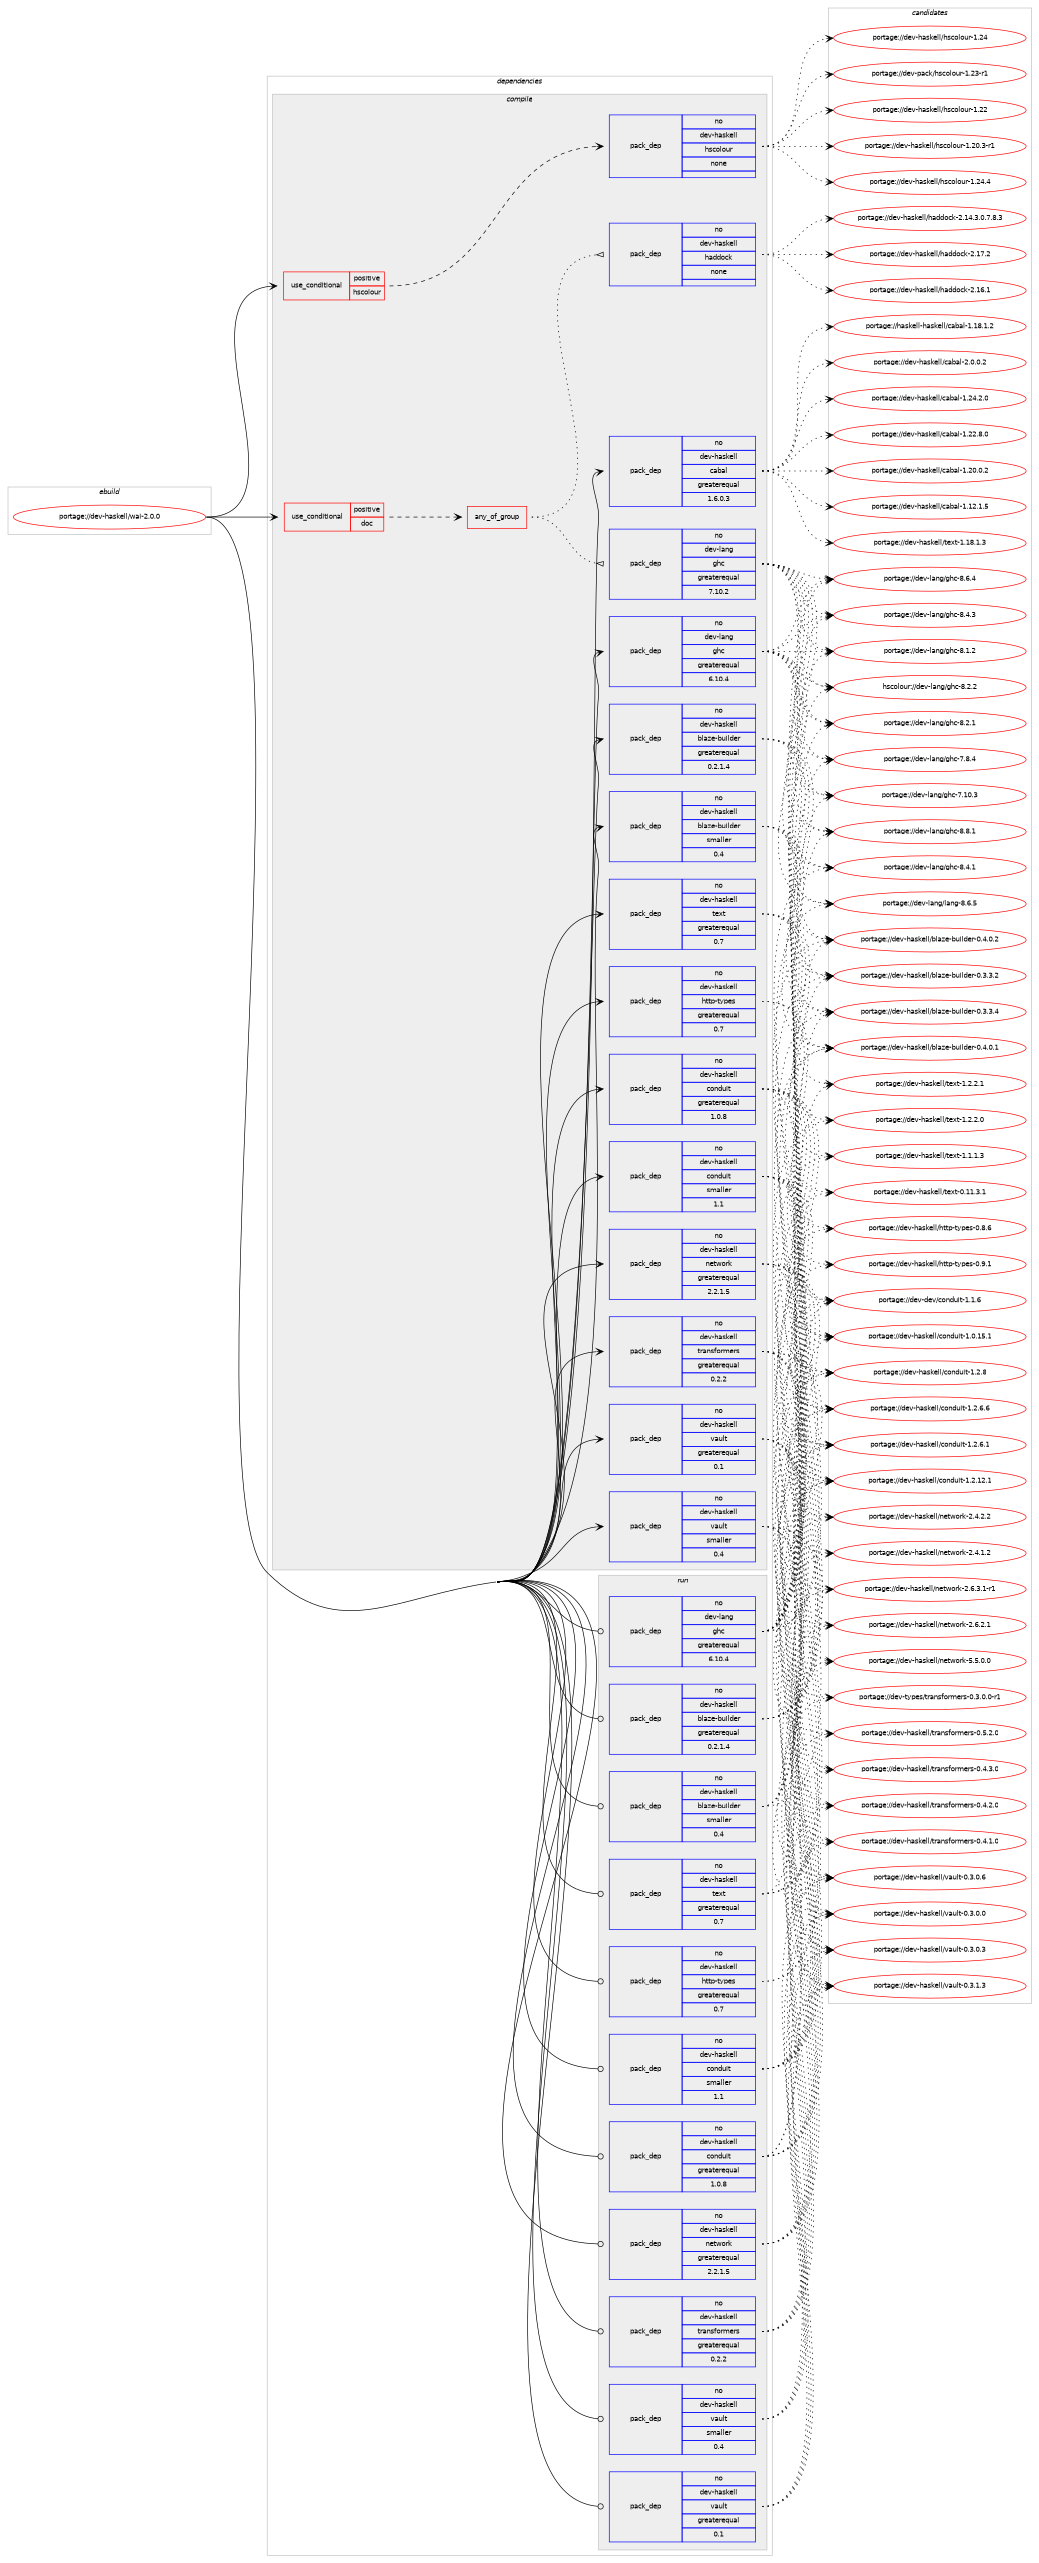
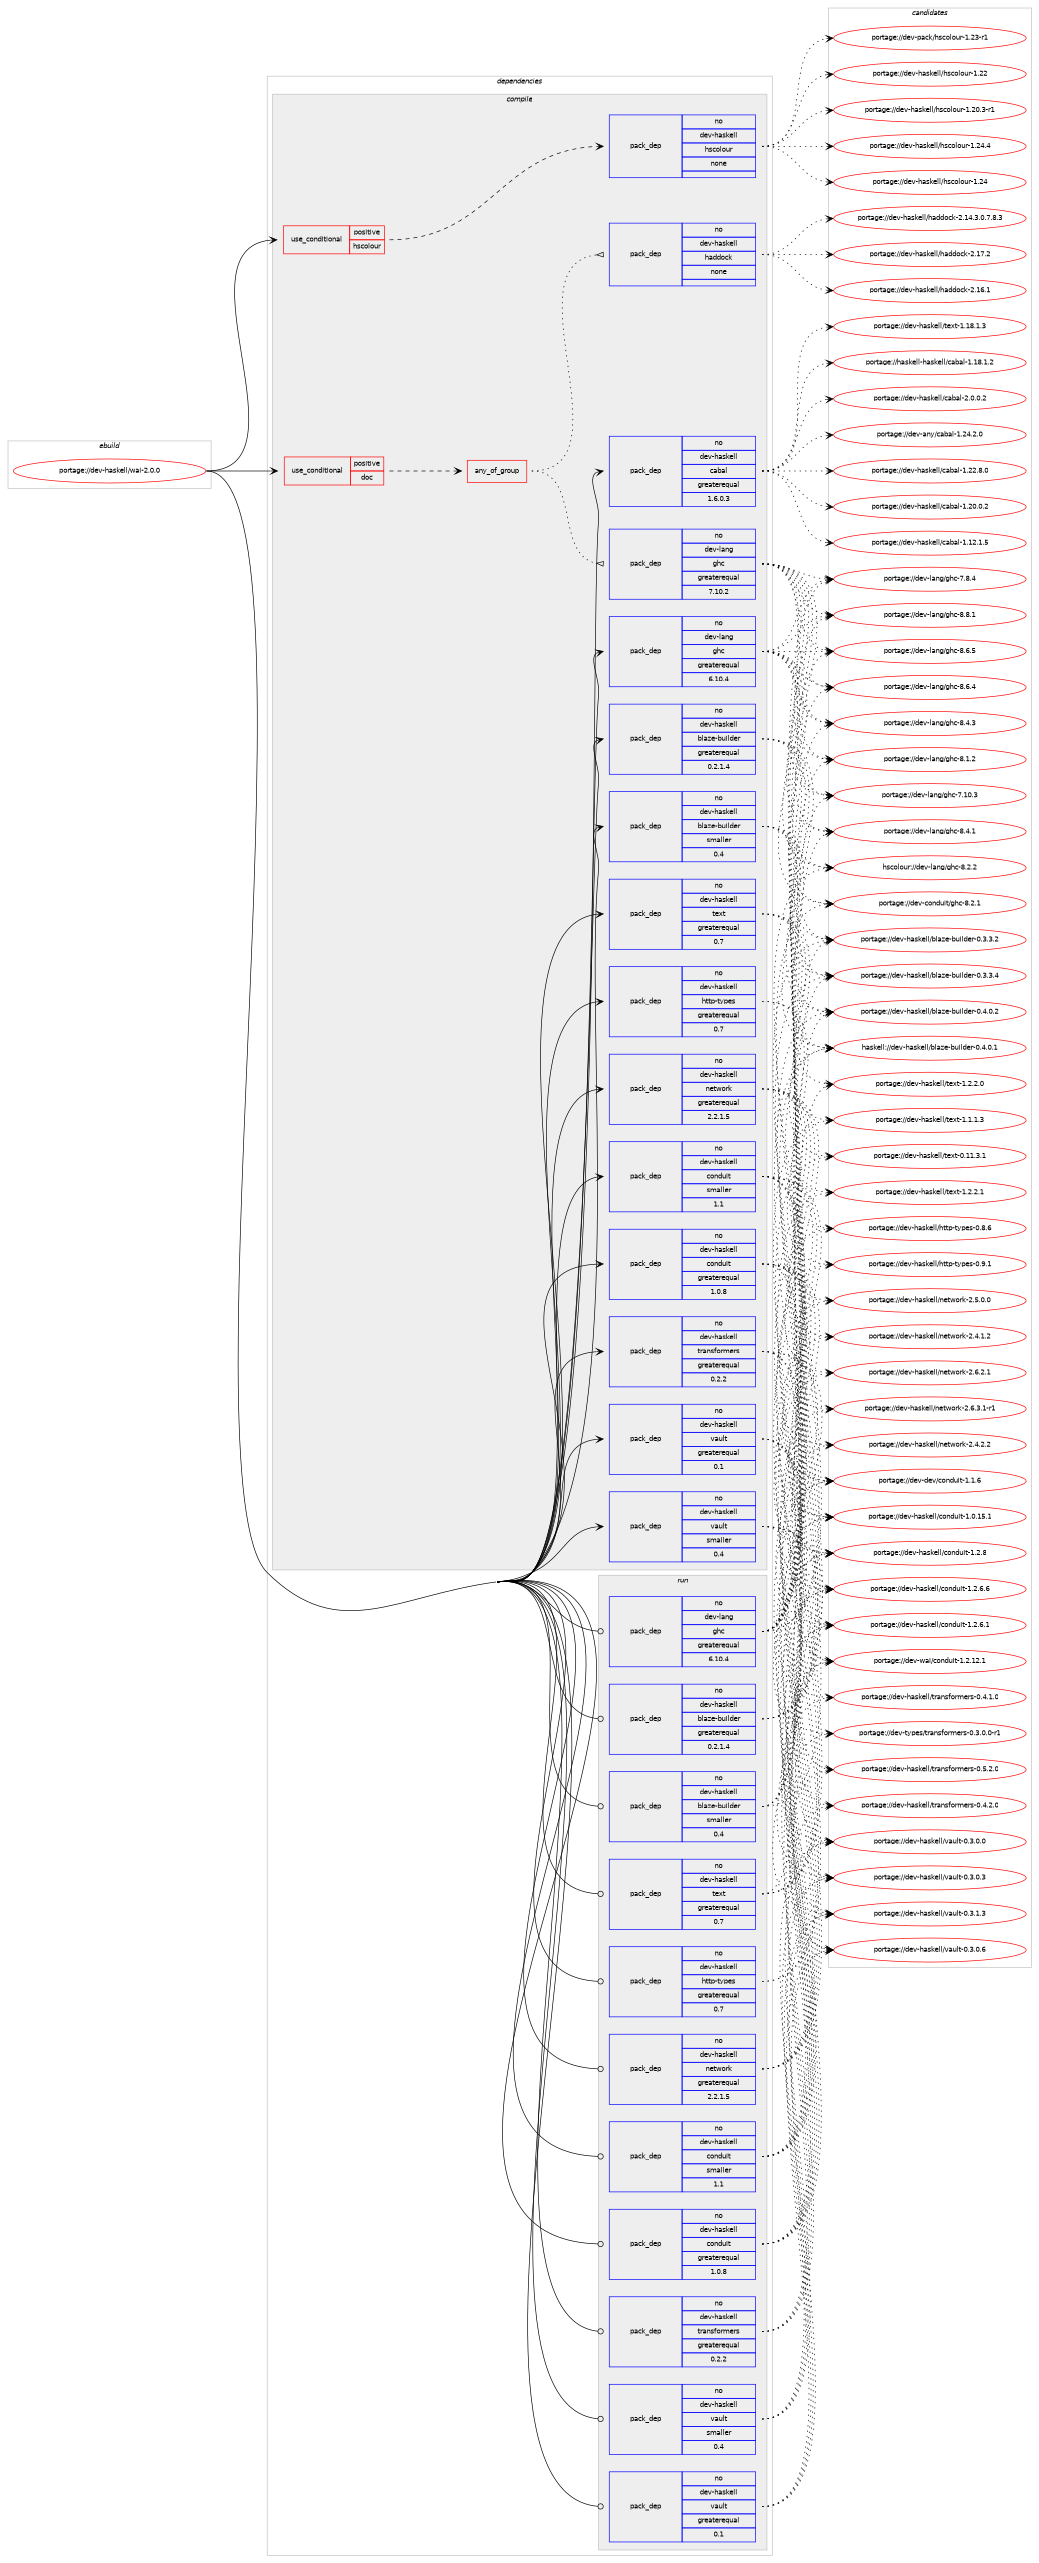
node "portage://dev-haskell/cabal-1.24.2.0": label "portage://dev-haskell/cabal-1.24.2.0" -> "portage://dev-any/cabal-1.24.2.0"
node "portage://dev-lang/ghc-8.2.1": label "portage://dev-lang/ghc-8.2.1" -> "portage://dev-conduit/ghc-8.2.1"
node "portage://dev-lang/lang-8.6.5": label "portage://dev-lang/lang-8.6.5" -> "portage://dev-lang/ghc-8.6.5"
node "portage://dev-haskell/blaze-builder-0.4.0.1": label "portage://dev-haskell/blaze-builder-0.4.0.1" -> "haskell://dev-haskell/blaze-builder-0.4.0.1"
node "portage://dev-haskell/conduit-1.2.12.1": label "portage://dev-haskell/conduit-1.2.12.1" -> "portage://dev-wai/conduit-1.2.12.1"
node "portage://dev-haskell/network-5.5.0.0": label "portage://dev-haskell/network-5.5.0.0" -> "portage://dev-haskell/network-2.5.0.0"
node "portage://dev-haskell/transformers-0.4.3.0": removed
